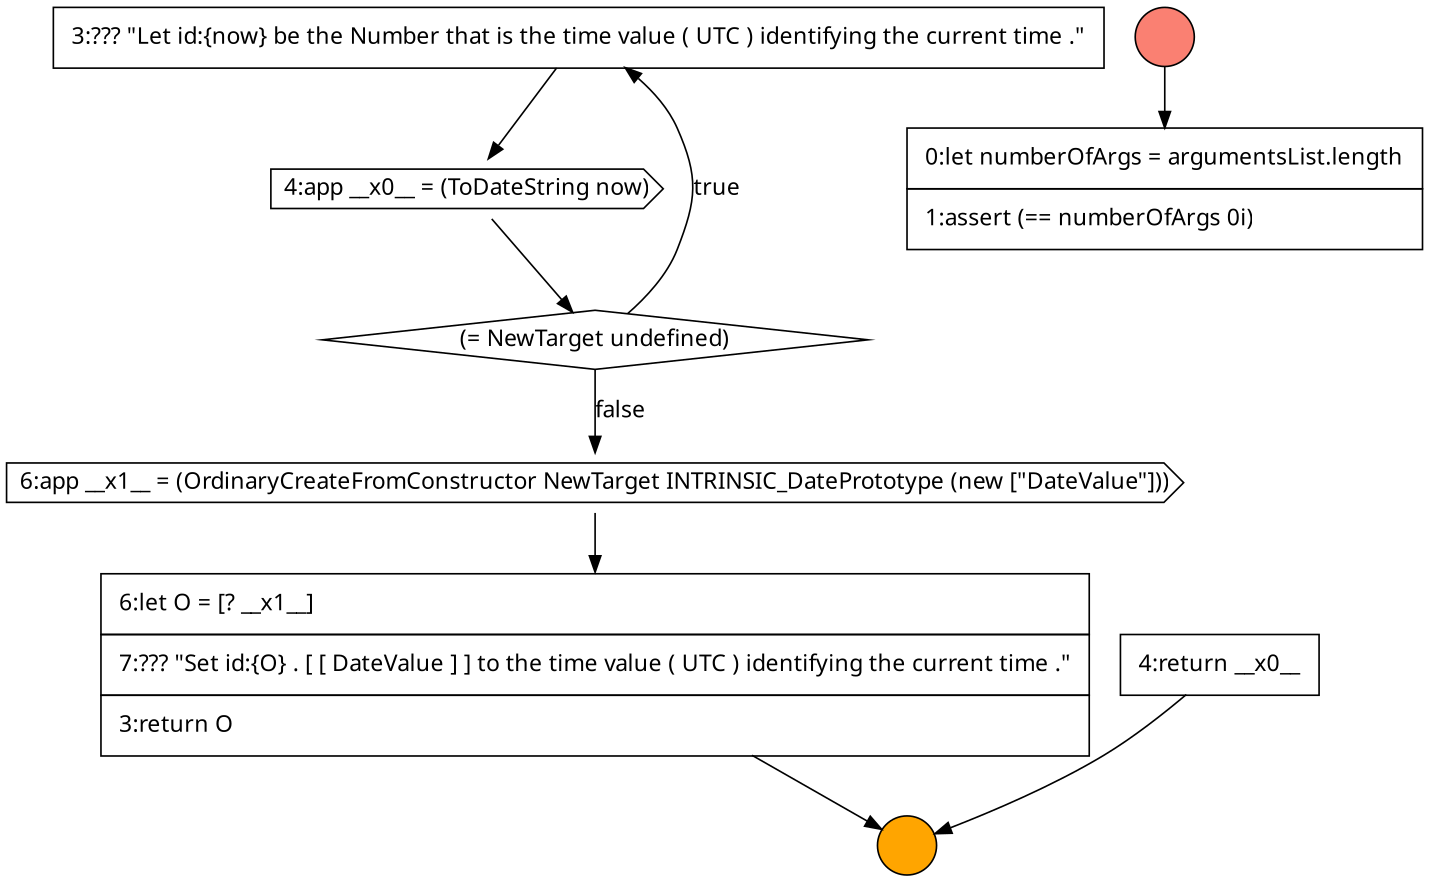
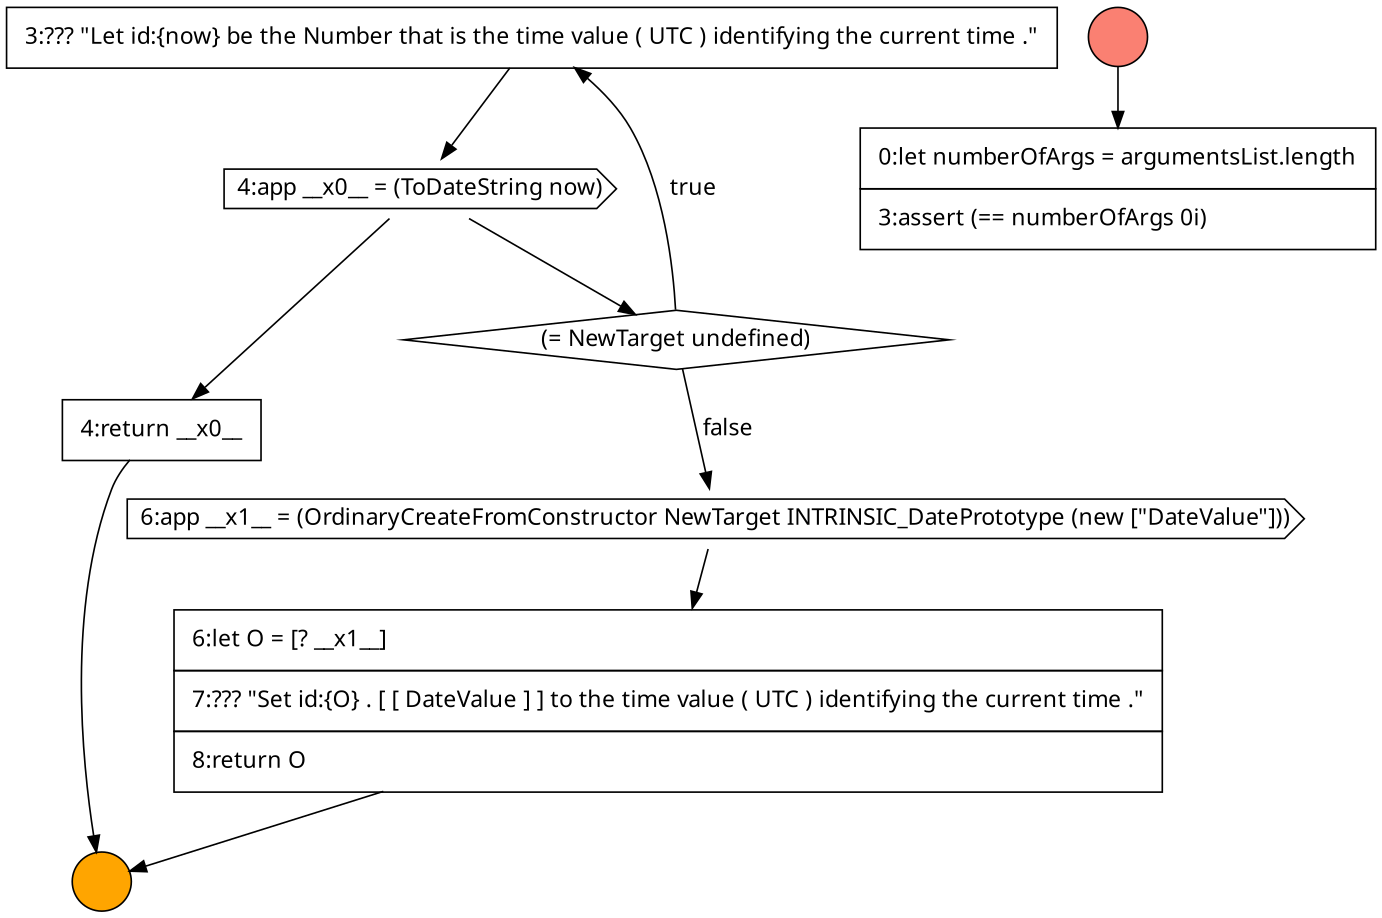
node "0:let numberOfArgs = argumentsList.length": text "1:assert (== numberOfArgs 0i)" -> "3:assert (== numberOfArgs 0i)"
edge "4:app __x0__ = (ToDateString now)" -> "4:return __x0__": added
node "6:let O = [? __x1__]": text "3:return O" -> "8:return O"
